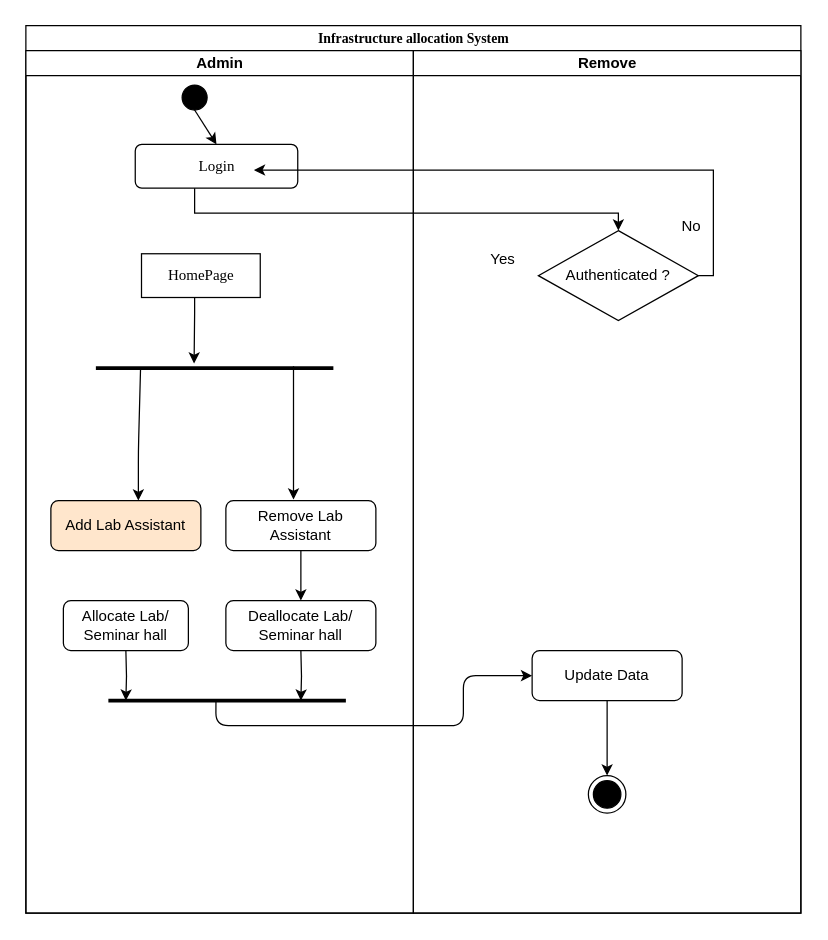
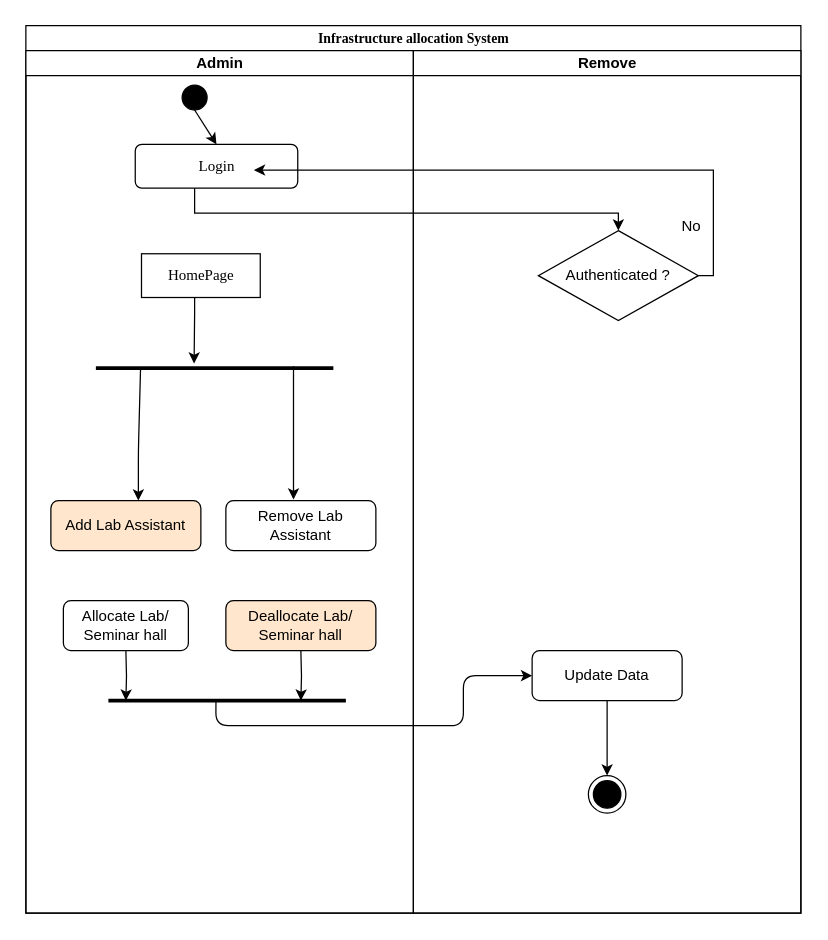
node "Yes": removed
edge "Remove Lab Assistant" -> "Deallocate Lab/ Seminar hall": removed
node "Deallocate Lab/ Seminar hall": fillcolor #ffffff -> #ffe6cc
